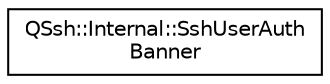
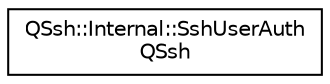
node "QSsh::Internal::SshUserAuth Banner": label "QSsh::Internal::SshUserAuth Banner" -> "QSsh::Internal::SshUserAuth QSsh"
